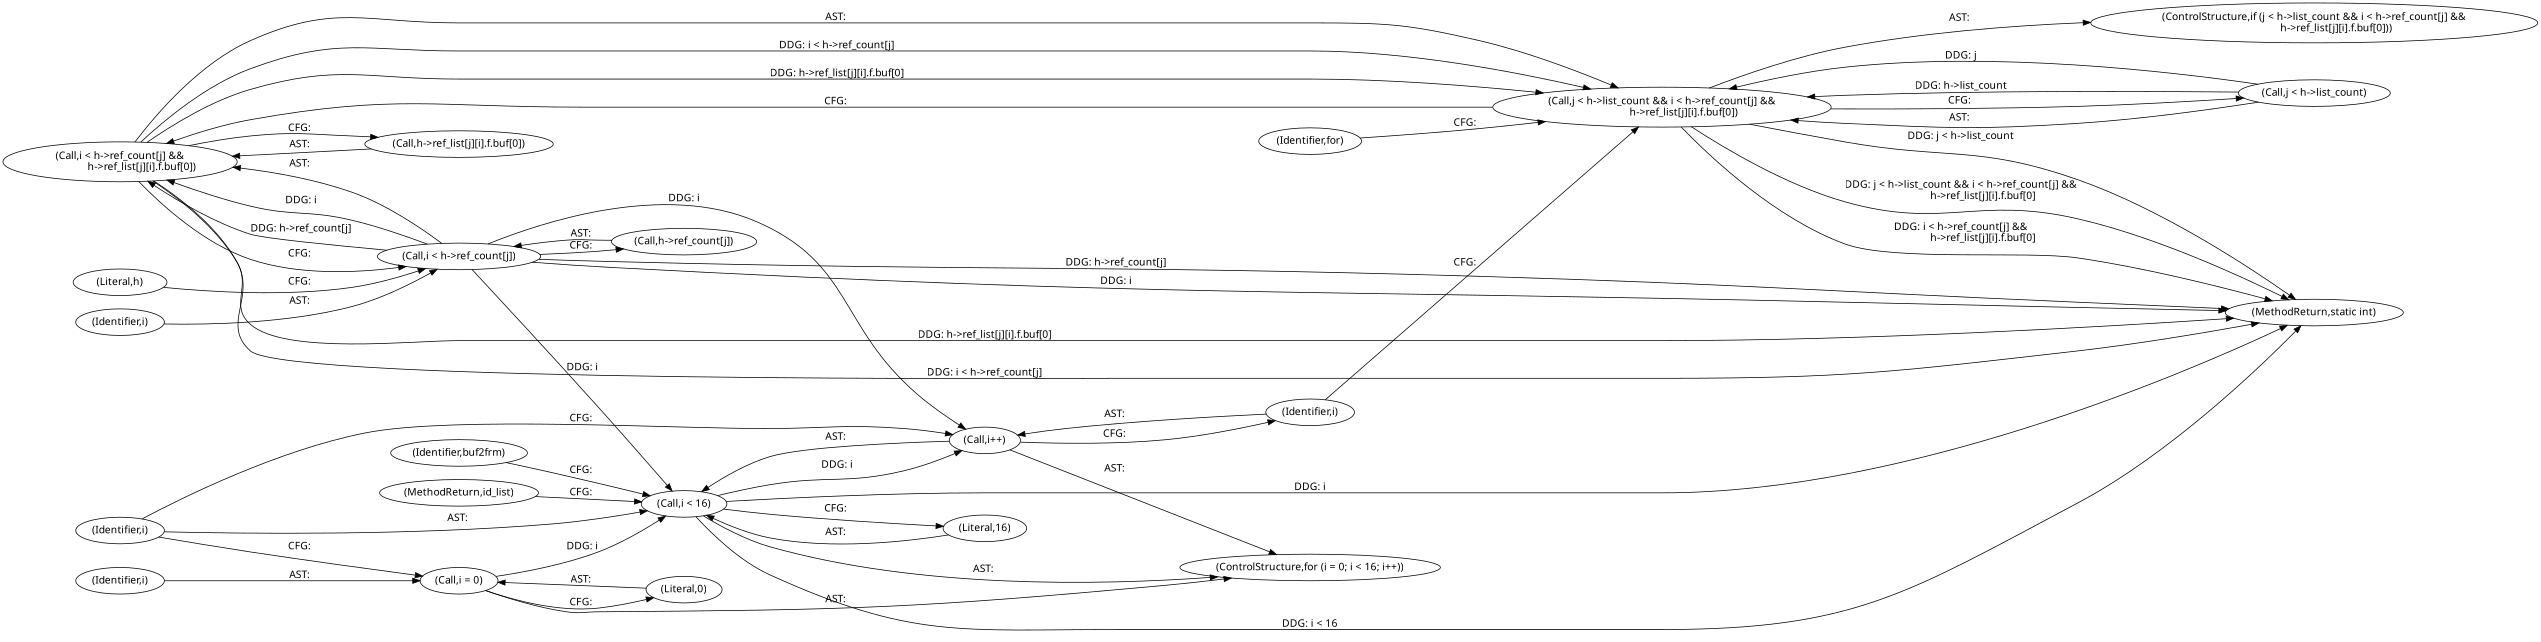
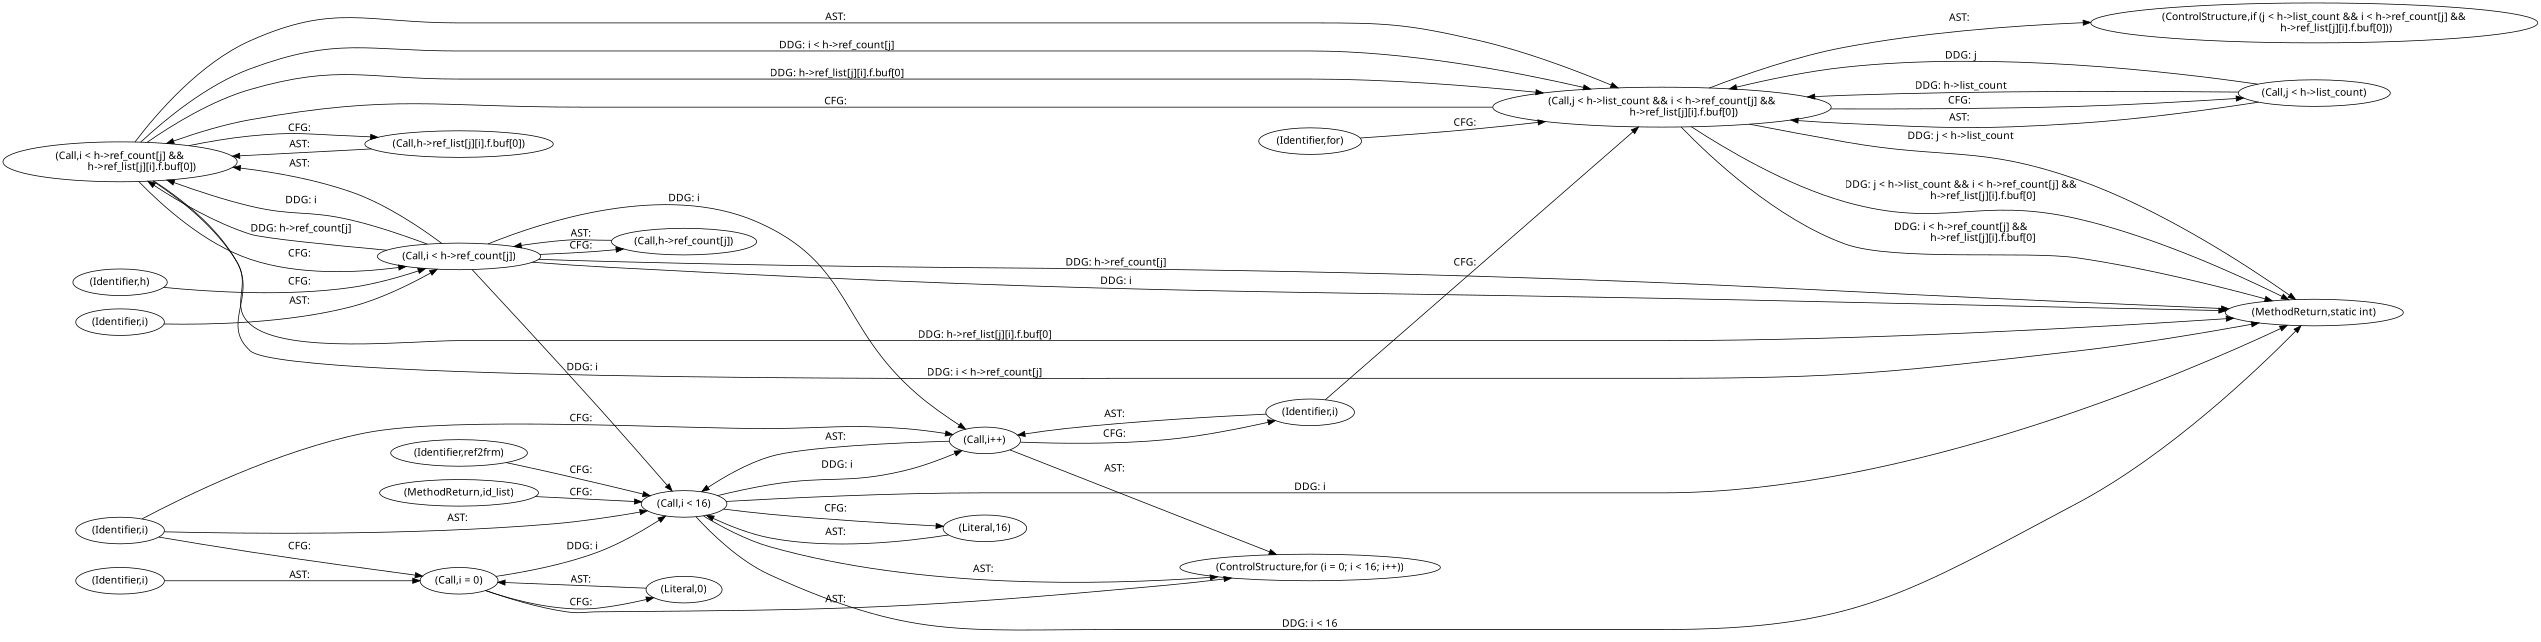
node "(Literal,h)": label "(Literal,h)" -> "(Identifier,h)"
node "(Identifier,buf2frm)": label "(Identifier,buf2frm)" -> "(Identifier,ref2frm)"
